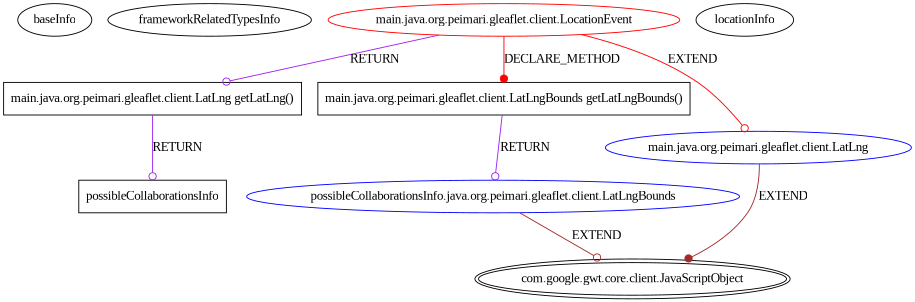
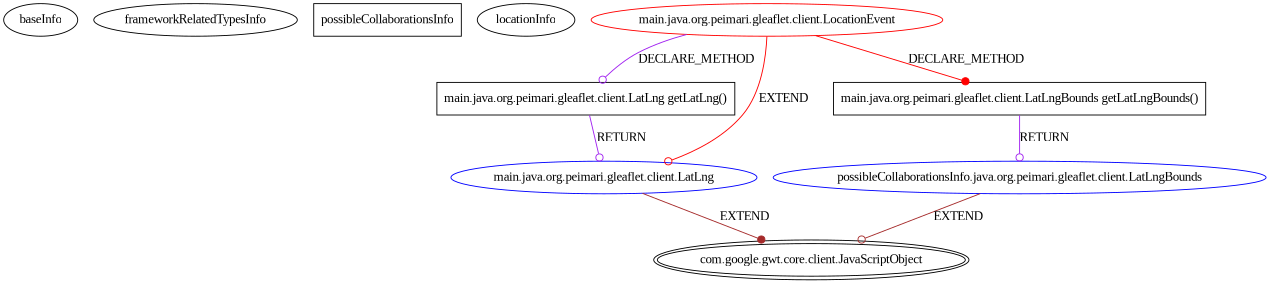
edge "main.java.org.peimari.gleaflet.client.LocationEvent" -> "main.java.org.peimari.gleaflet.client.LatLng getLatLng()": label "RETURN" -> "DECLARE_METHOD"
edge "main.java.org.peimari.gleaflet.client.LatLng getLatLng()" -> "possibleCollaborationsInfo": now "main.java.org.peimari.gleaflet.client.LatLng getLatLng()" -> "main.java.org.peimari.gleaflet.client.LatLng"
